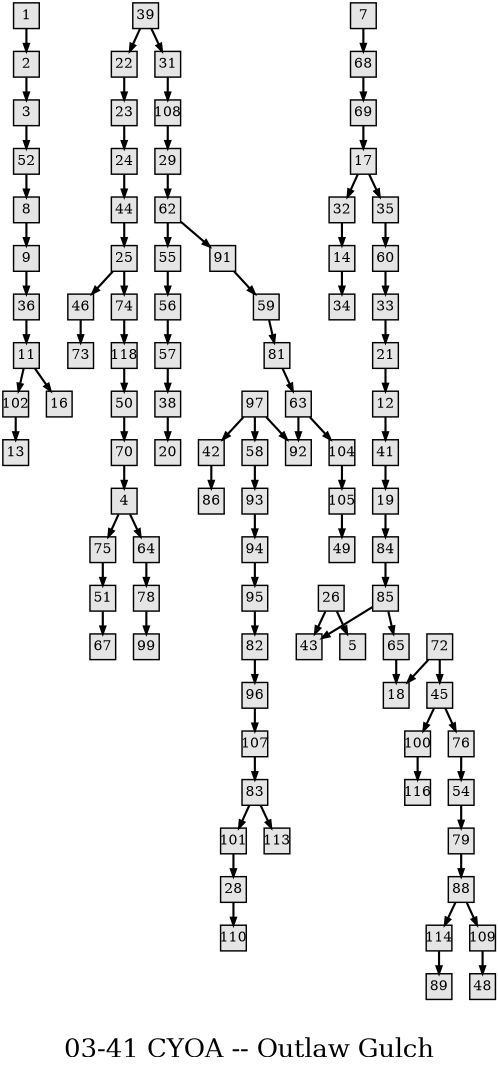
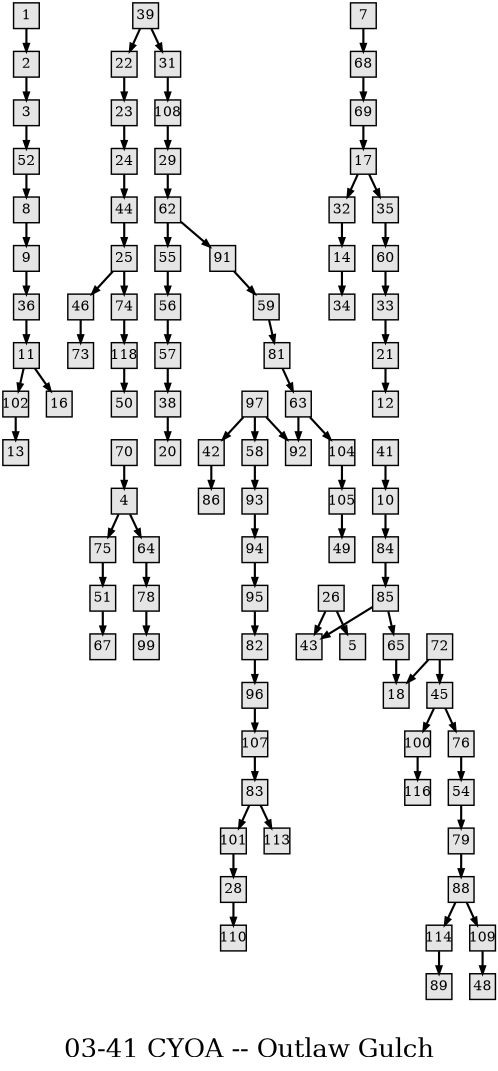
edge "50" -> "70": removed
edge "12" -> "41": removed
node "19": label "19" -> "10"
